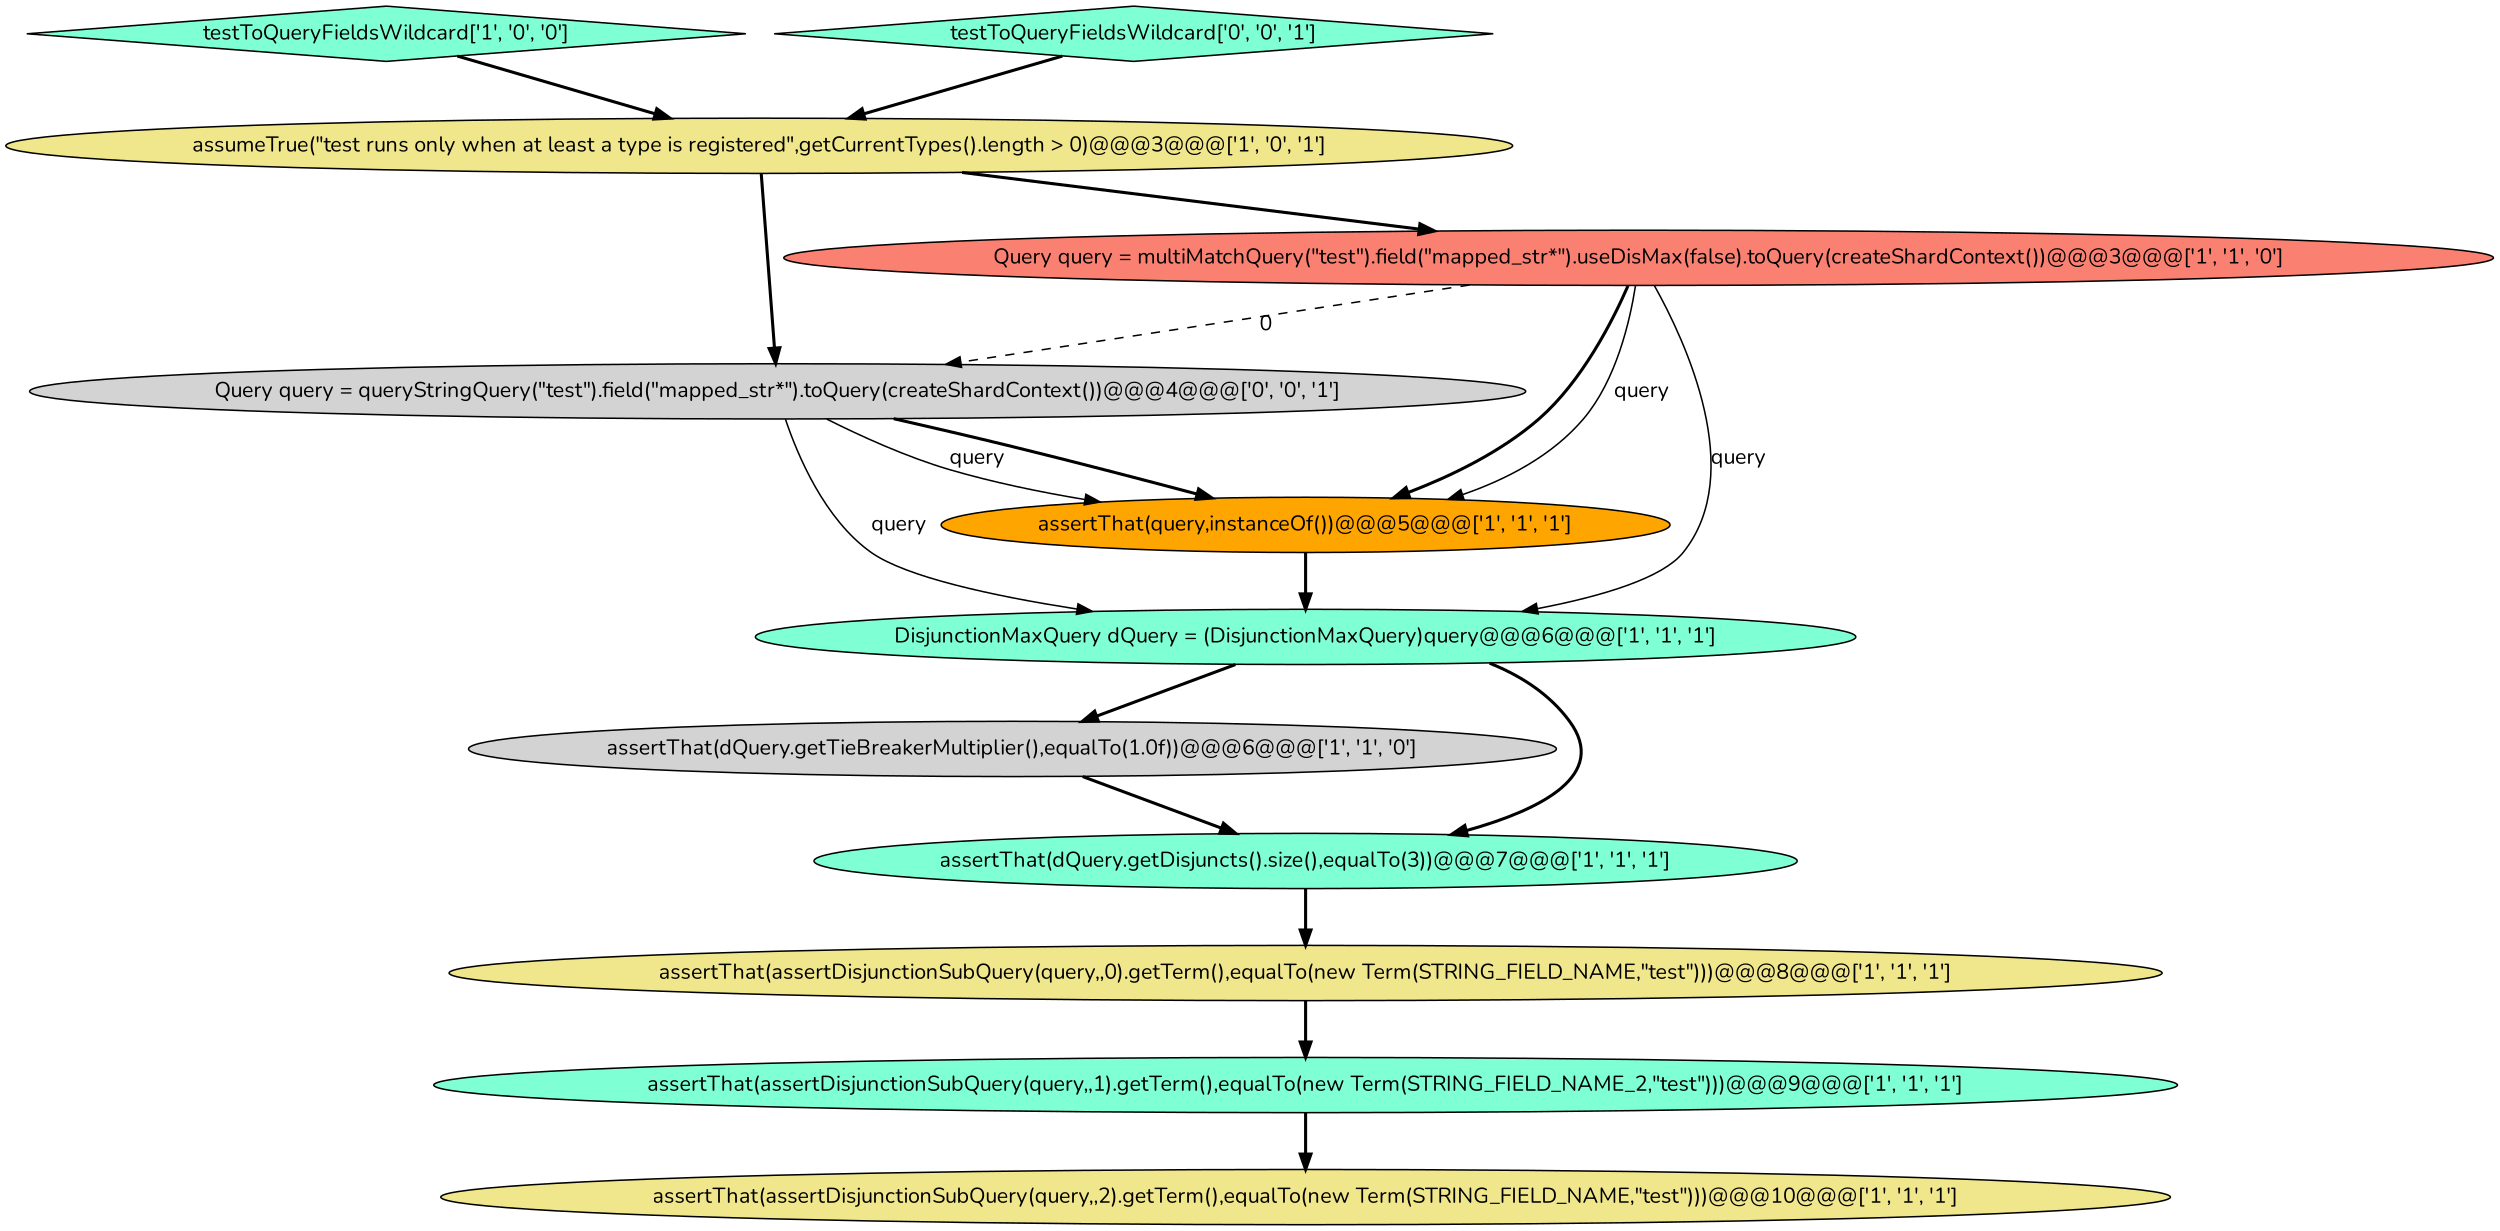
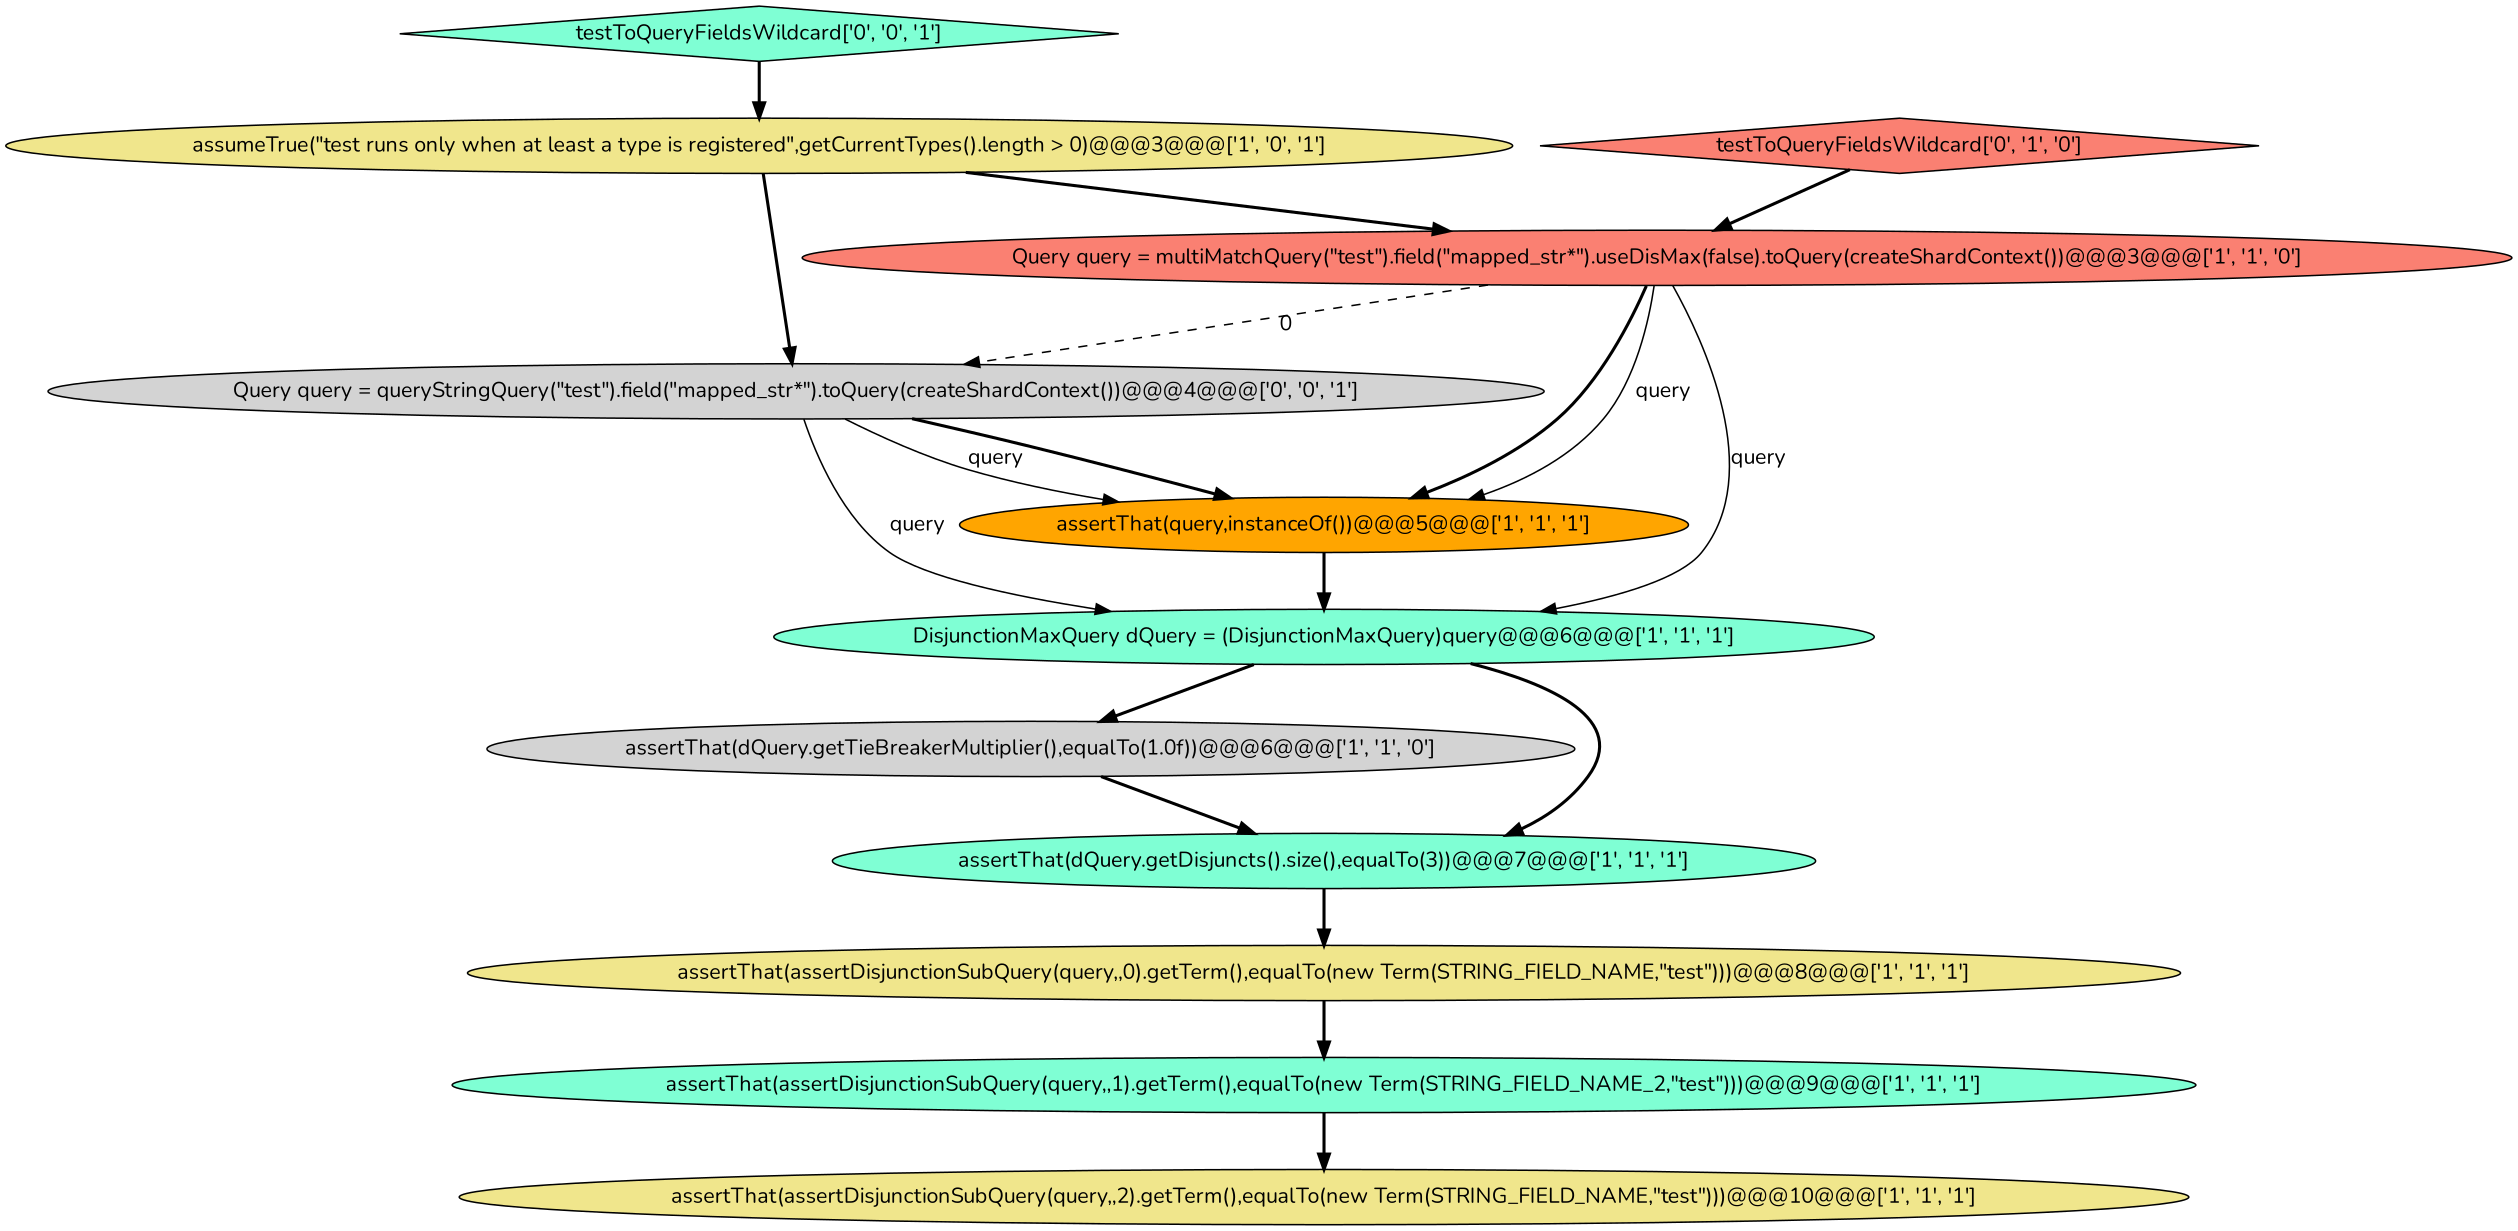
node "testToQueryFieldsWildcard['1', '0', '0']": removed
node "testToQueryFieldsWildcard['0', '1', '0']": added
